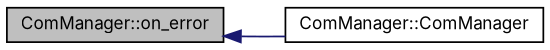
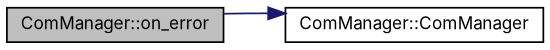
edge "ComManager::ComManager" -> "ComManager::on_error": reversed
